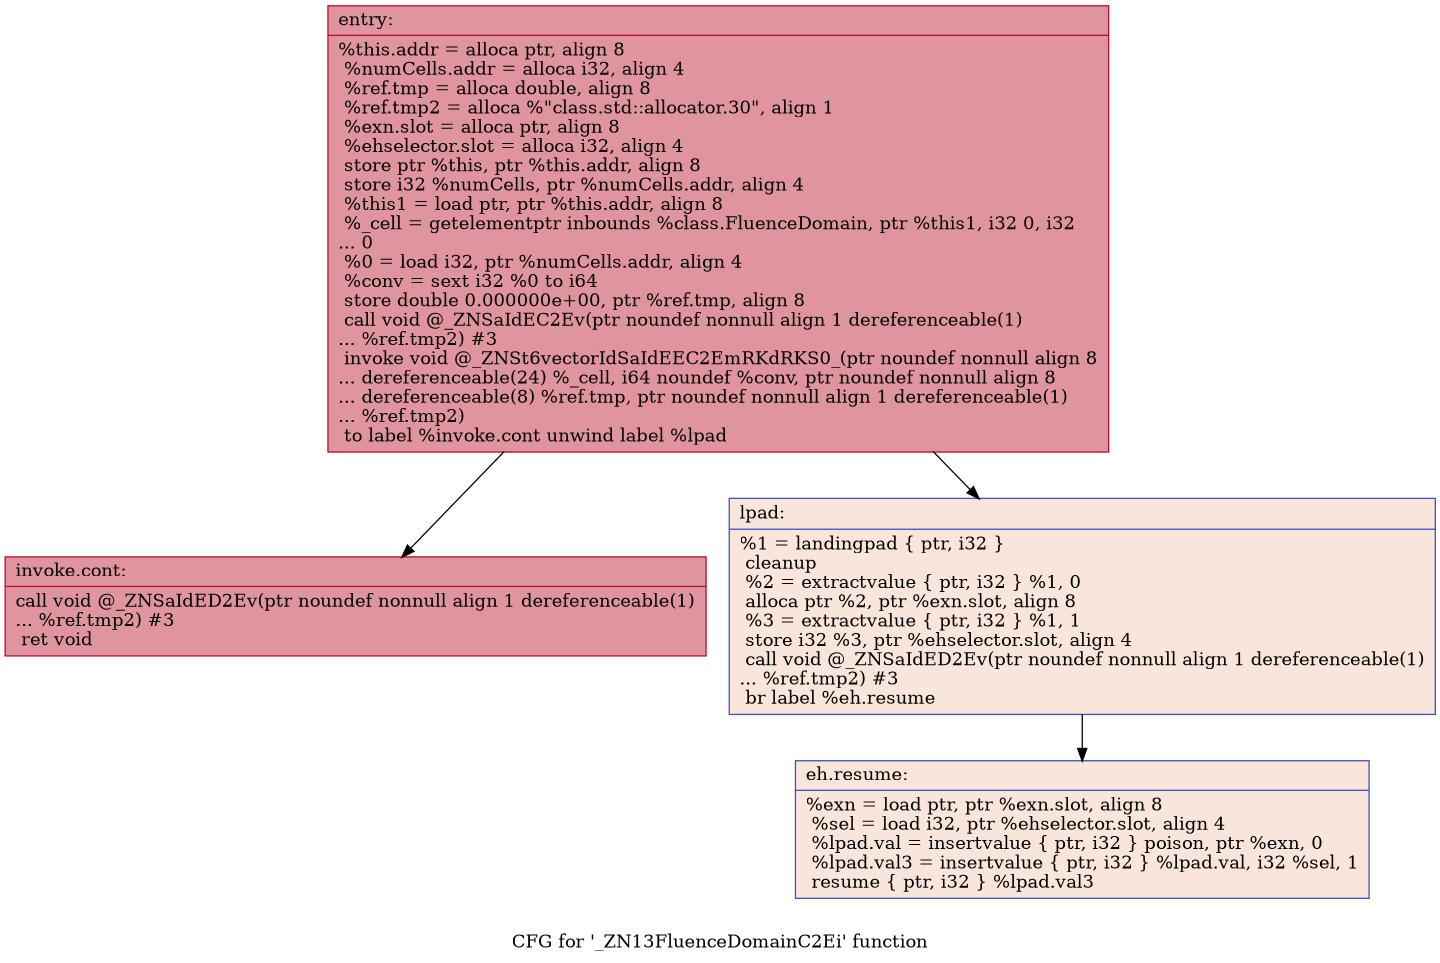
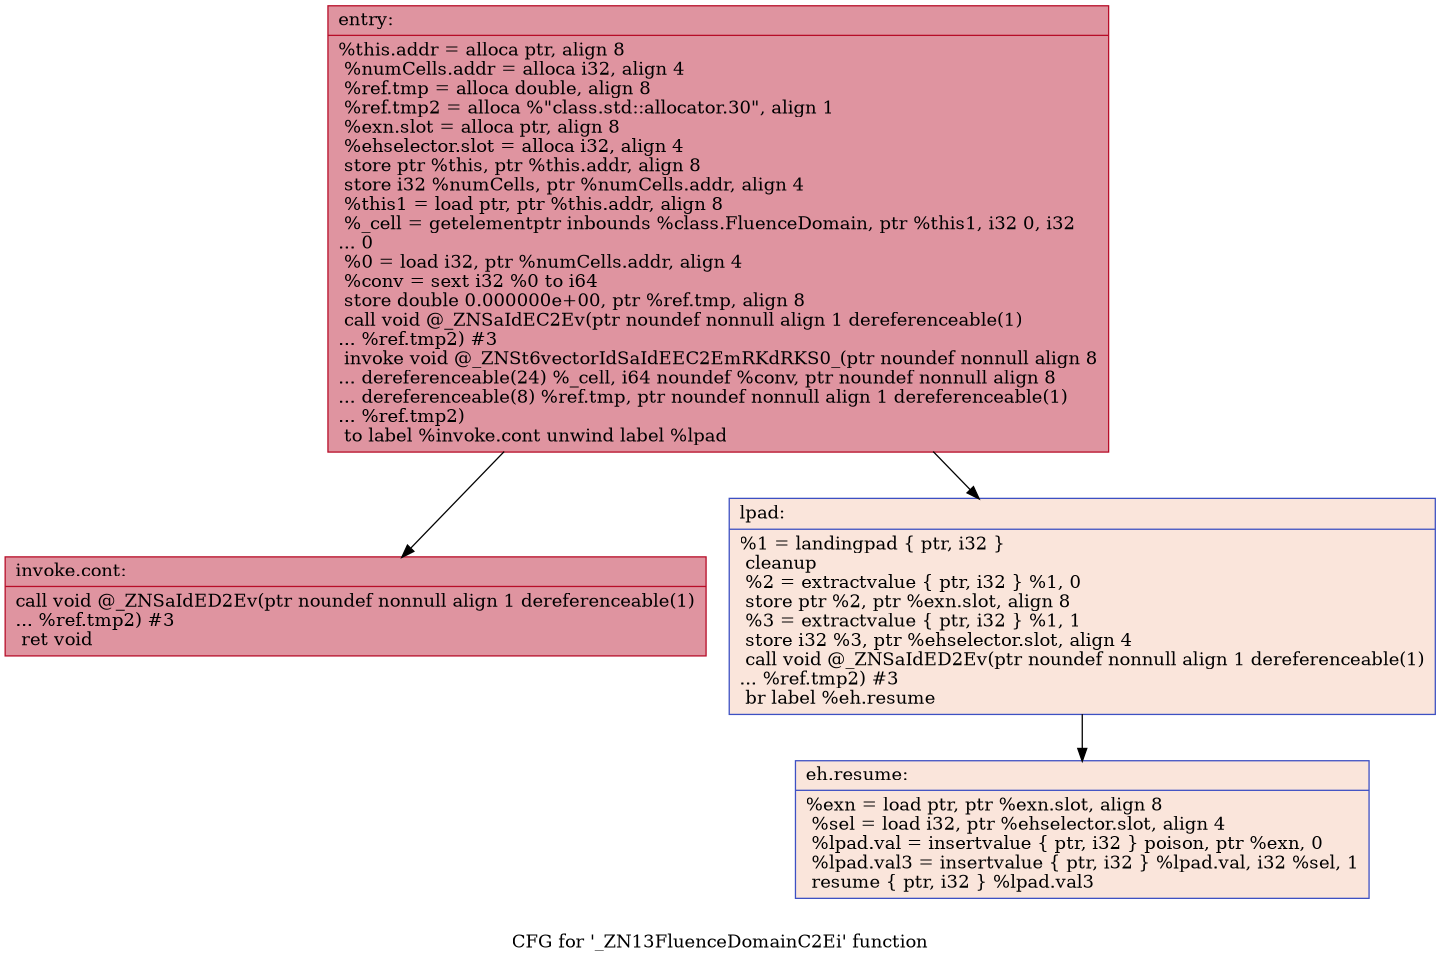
node "lpad:": text "alloca ptr %2, ptr %exn.slot, align 8" -> "store ptr %2, ptr %exn.slot, align 8"
